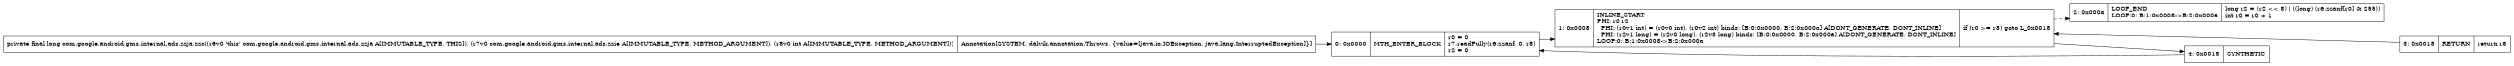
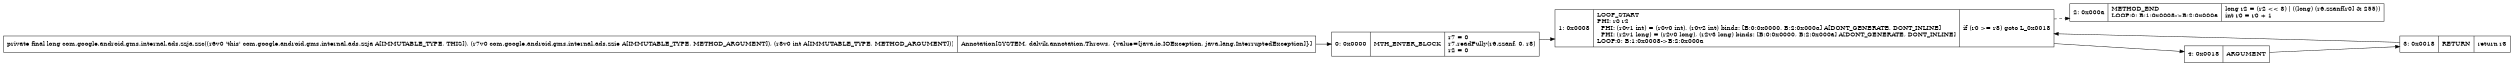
node "2: 0x000a": text "LOOP_END" -> "METHOD_END"
node "1: 0x0008": text "INLINE_START" -> "LOOP_START"
node "0: 0x0000": text "r0 = 0" -> "r7 = 0"
node "4: 0x0018": text "SYNTHETIC" -> "ARGUMENT"
edge "4: 0x0018" -> "0: 0x0000": now "4: 0x0018" -> "3: 0x0018"
